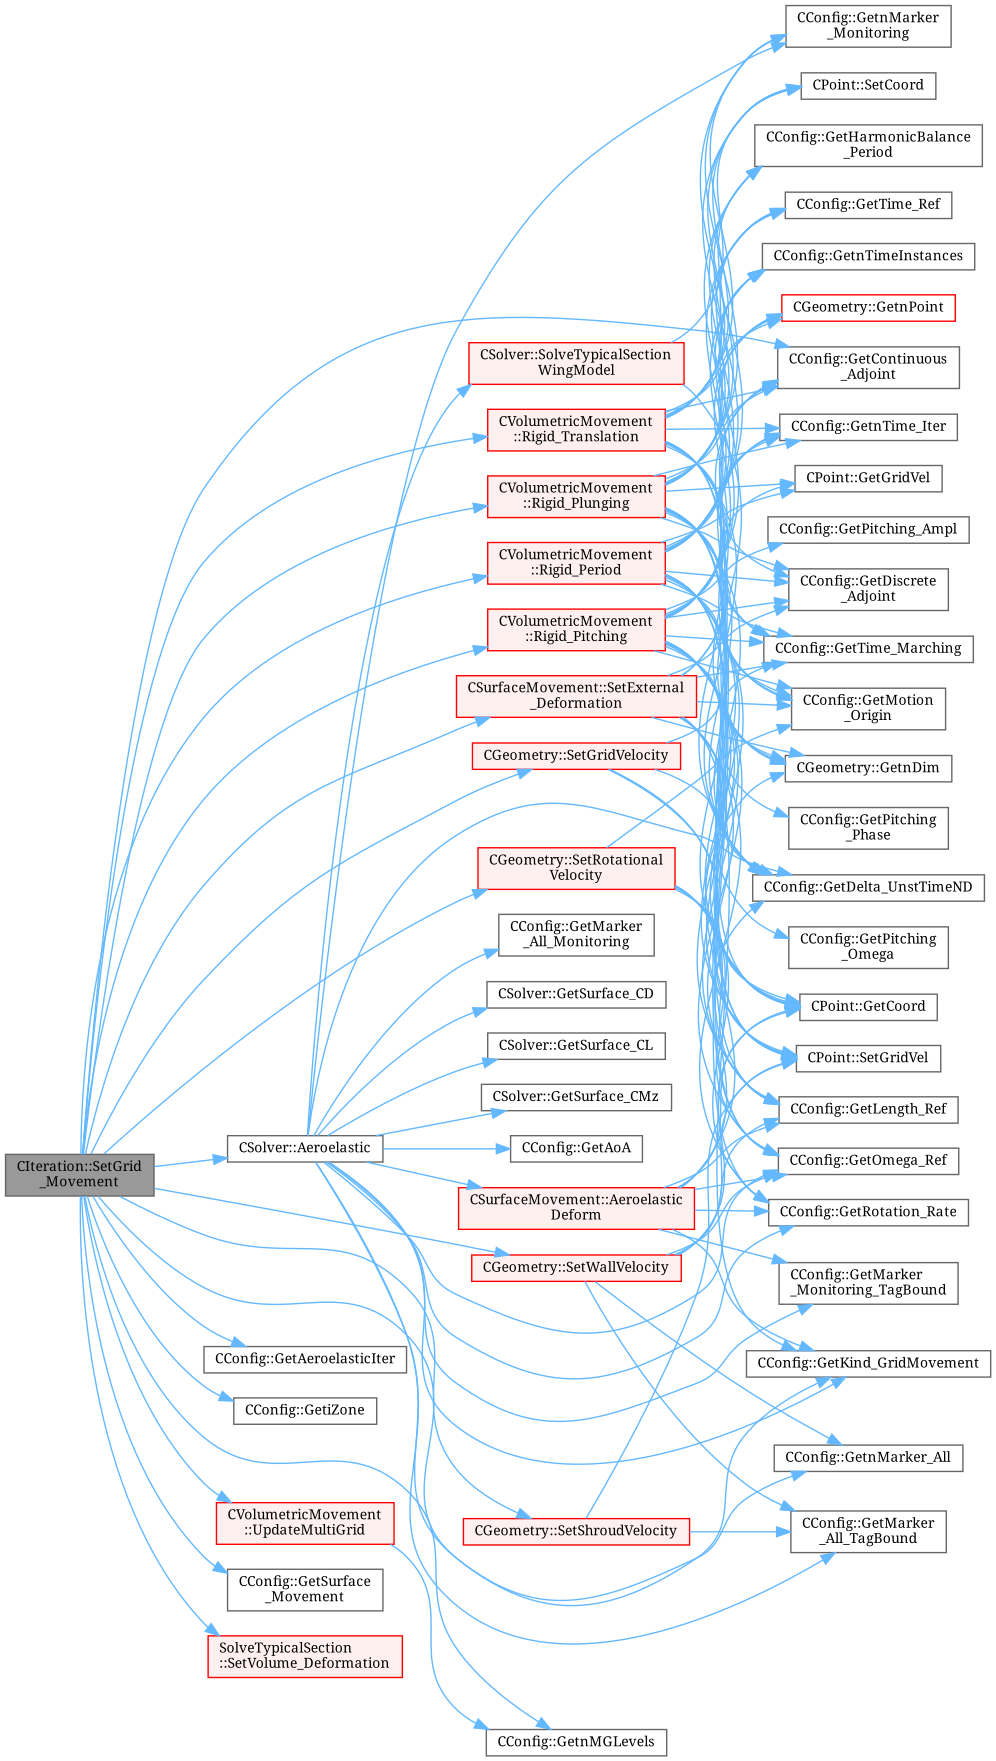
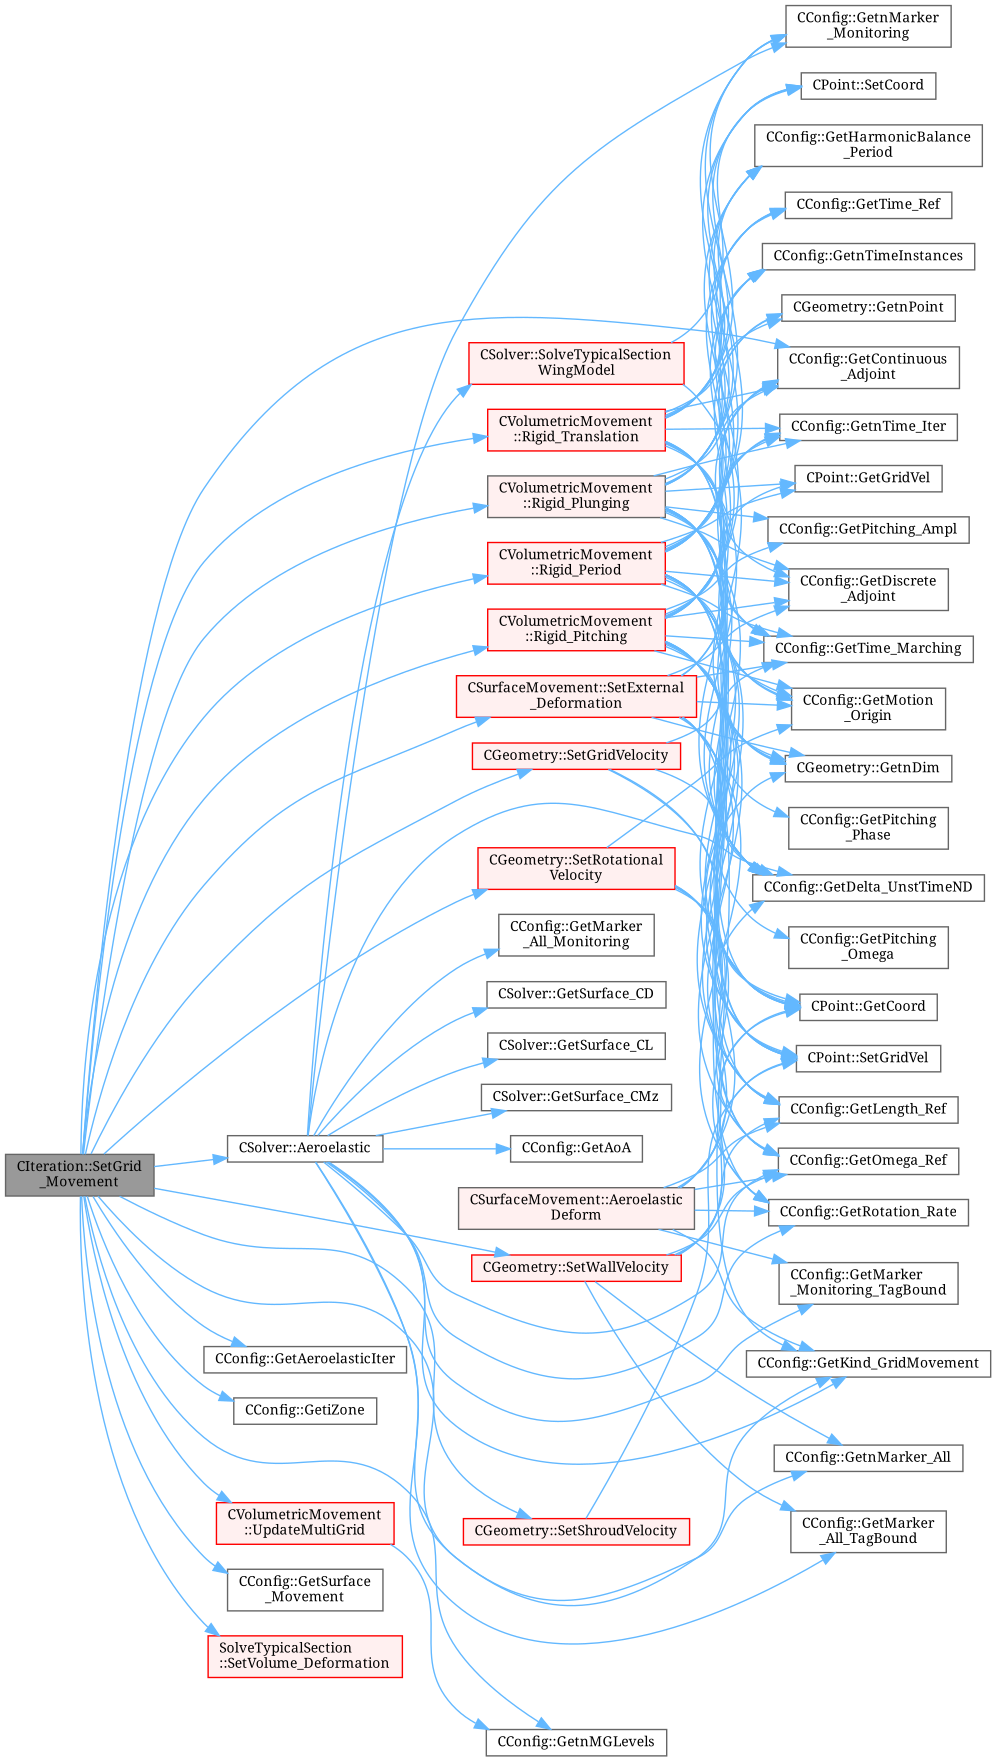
node "CGeometry::GetnPoint": color red -> grey40
edge "CVolumetricMovement ::Rigid_Plunging" -> "CGeometry::GetnPoint": now "CVolumetricMovement ::Rigid_Plunging" -> "CConfig::GetPitching_Ampl"
node "CVolumetricMovement ::Rigid_Plunging": color red -> grey40
edge "CSolver::Aeroelastic" -> "CSurfaceMovement::Aeroelastic Deform": removed
node "CSurfaceMovement::Aeroelastic Deform": color red -> grey40
edge "CGeometry::SetShroudVelocity" -> "CConfig::GetMarker _All_TagBound": removed
